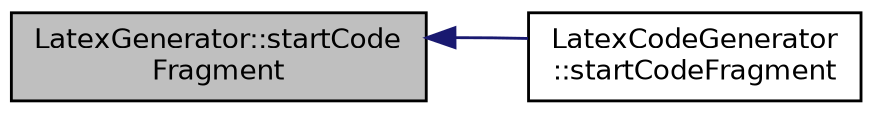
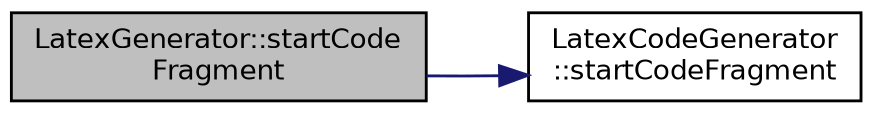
edge "LatexCodeGenerator ::startCodeFragment" -> "LatexGenerator::startCode Fragment": reversed
